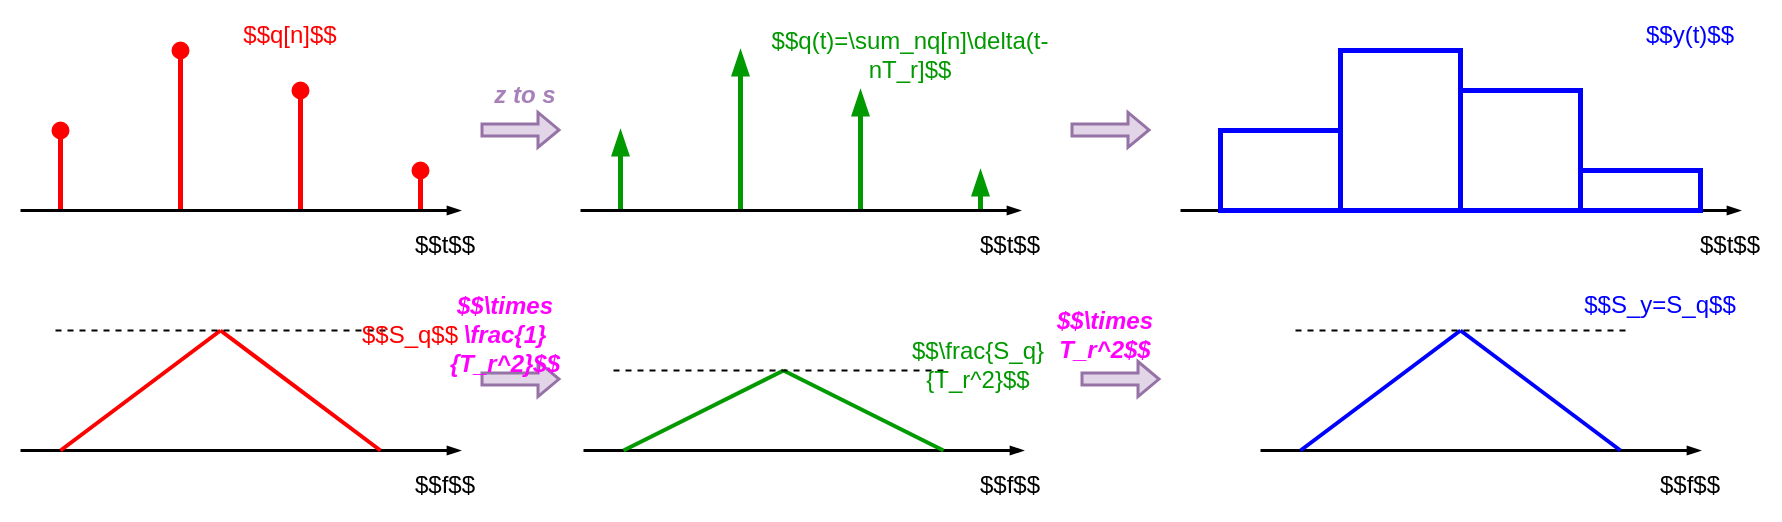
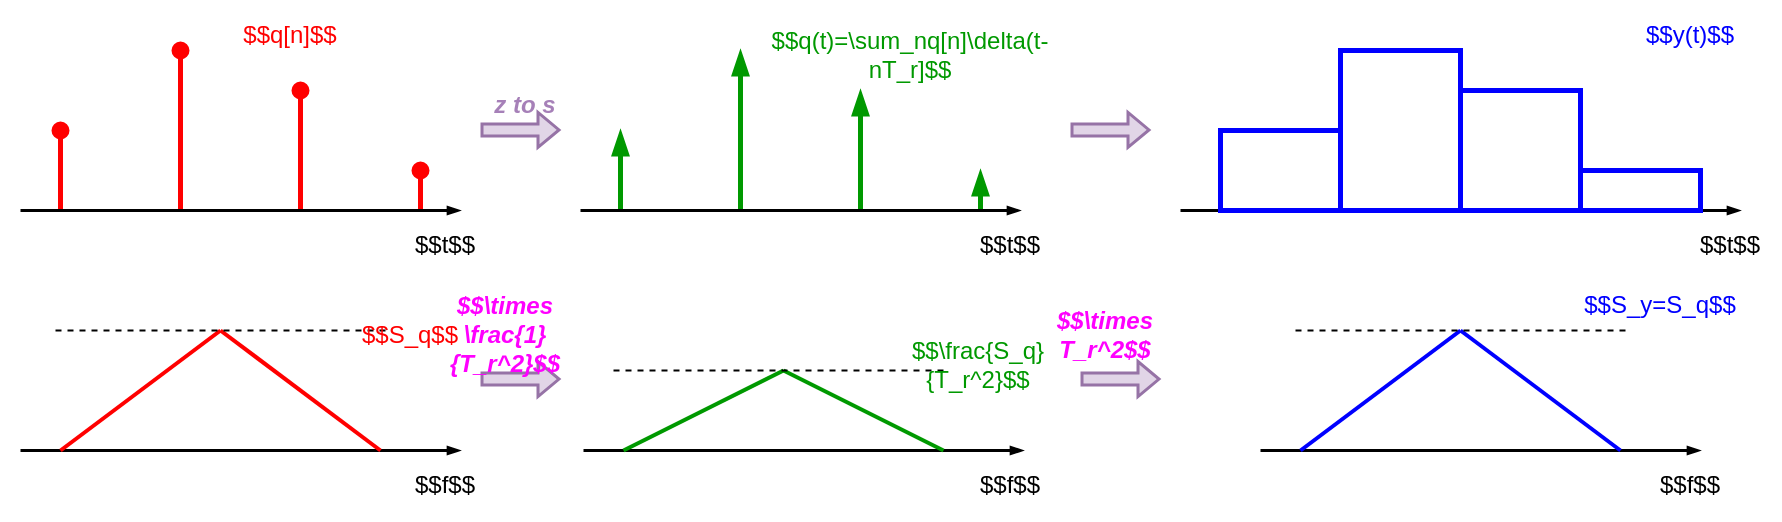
node "z to s": moved (526, 96) -> (526, 106)
